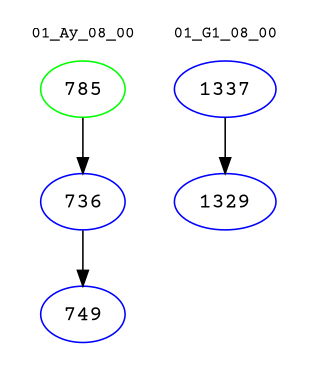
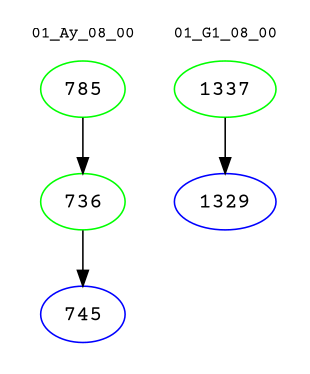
node "1337": color blue -> green
node "736": color blue -> green
node "749": label "749" -> "745"
